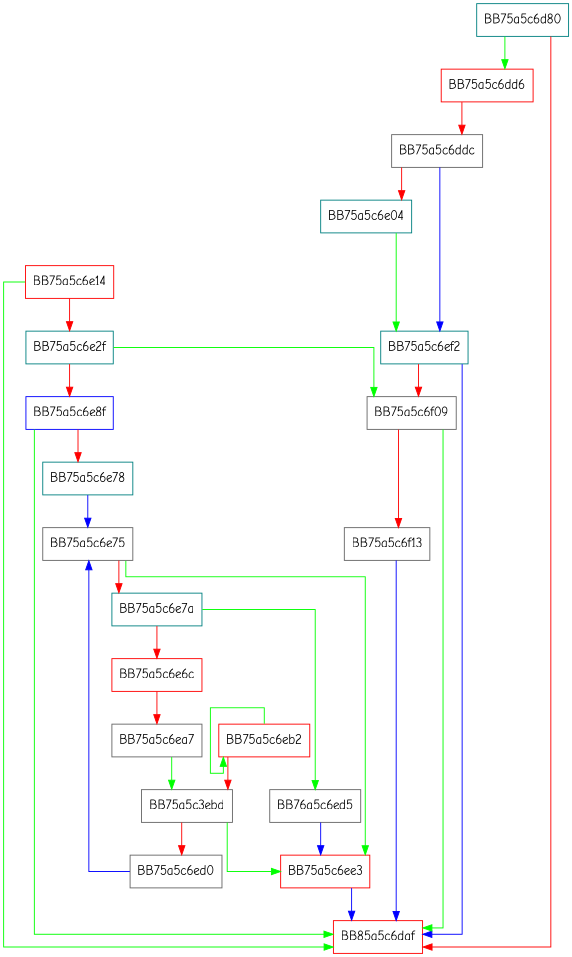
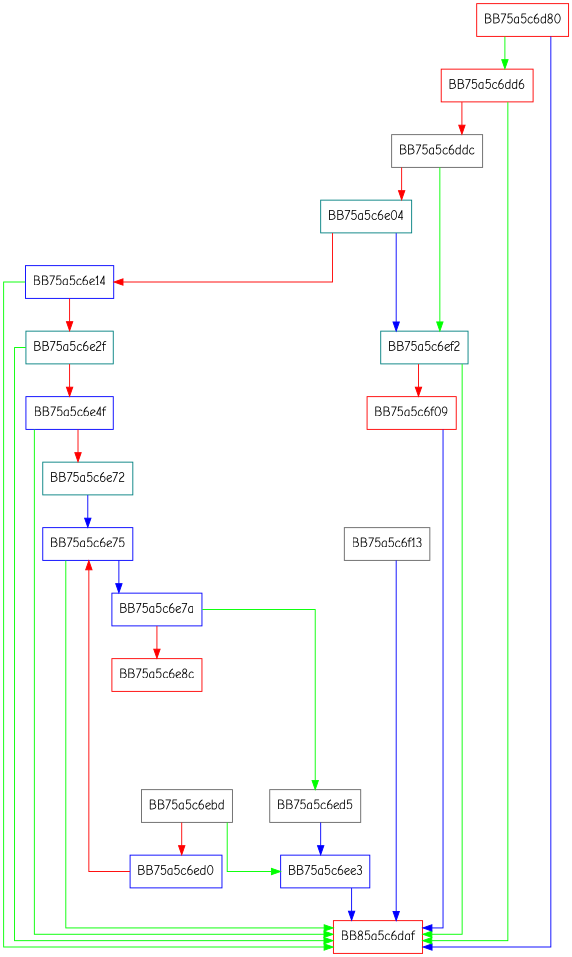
node "BB75a5c6d80": color teal -> red
edge "BB75a5c6ddc" -> "BB75a5c6ef2": color blue -> green
edge "BB75a5c6e04" -> "BB75a5c6ef2": color green -> blue
node "BB75a5c6e14": color red -> blue
edge "BB75a5c6e04" -> "BB75a5c6e14": added
edge "BB75a5c6e2f" -> "BB75a5c6f09": now "BB75a5c6e2f" -> "BB85a5c6daf"
node "BB75a5c6e8f": label "BB75a5c6e8f" -> "BB75a5c6e4f"
node "BB75a5c6f09": color gray40 -> red
edge "BB75a5c6f09" -> "BB75a5c6f13": removed
node "BB75a5c6e78": label "BB75a5c6e78" -> "BB75a5c6e72"
node "BB75a5c6e75": color gray40 -> blue
edge "BB75a5c6d80" -> "BB85a5c6daf": color red -> blue
edge "BB75a5c6dd6" -> "BB85a5c6daf": added
edge "BB75a5c6e75" -> "BB75a5c6e7a": color red -> blue
edge "BB75a5c6e75" -> "BB75a5c6ee3": now "BB75a5c6e75" -> "BB85a5c6daf"
node "BB75a5c6e7a": color teal -> blue
edge "BB75a5c6ef2" -> "BB85a5c6daf": color blue -> green
node "BB75a5c6e6c": label "BB75a5c6e6c" -> "BB75a5c6e8c"
edge "BB75a5c6f09" -> "BB85a5c6daf": color green -> blue
edge "BB75a5c6ed0" -> "BB75a5c6e75": color blue -> red
node "BB75a5c6ea7": removed
node "BB75a5c6eb2": removed
node "BB75a5c3ebd": label "BB75a5c3ebd" -> "BB75a5c6ebd"
node "BB76a5c6ed5": label "BB76a5c6ed5" -> "BB75a5c6ed5"
node "BB75a5c6ed0": color gray40 -> blue
node "BB75a5c6ee3": color red -> blue
